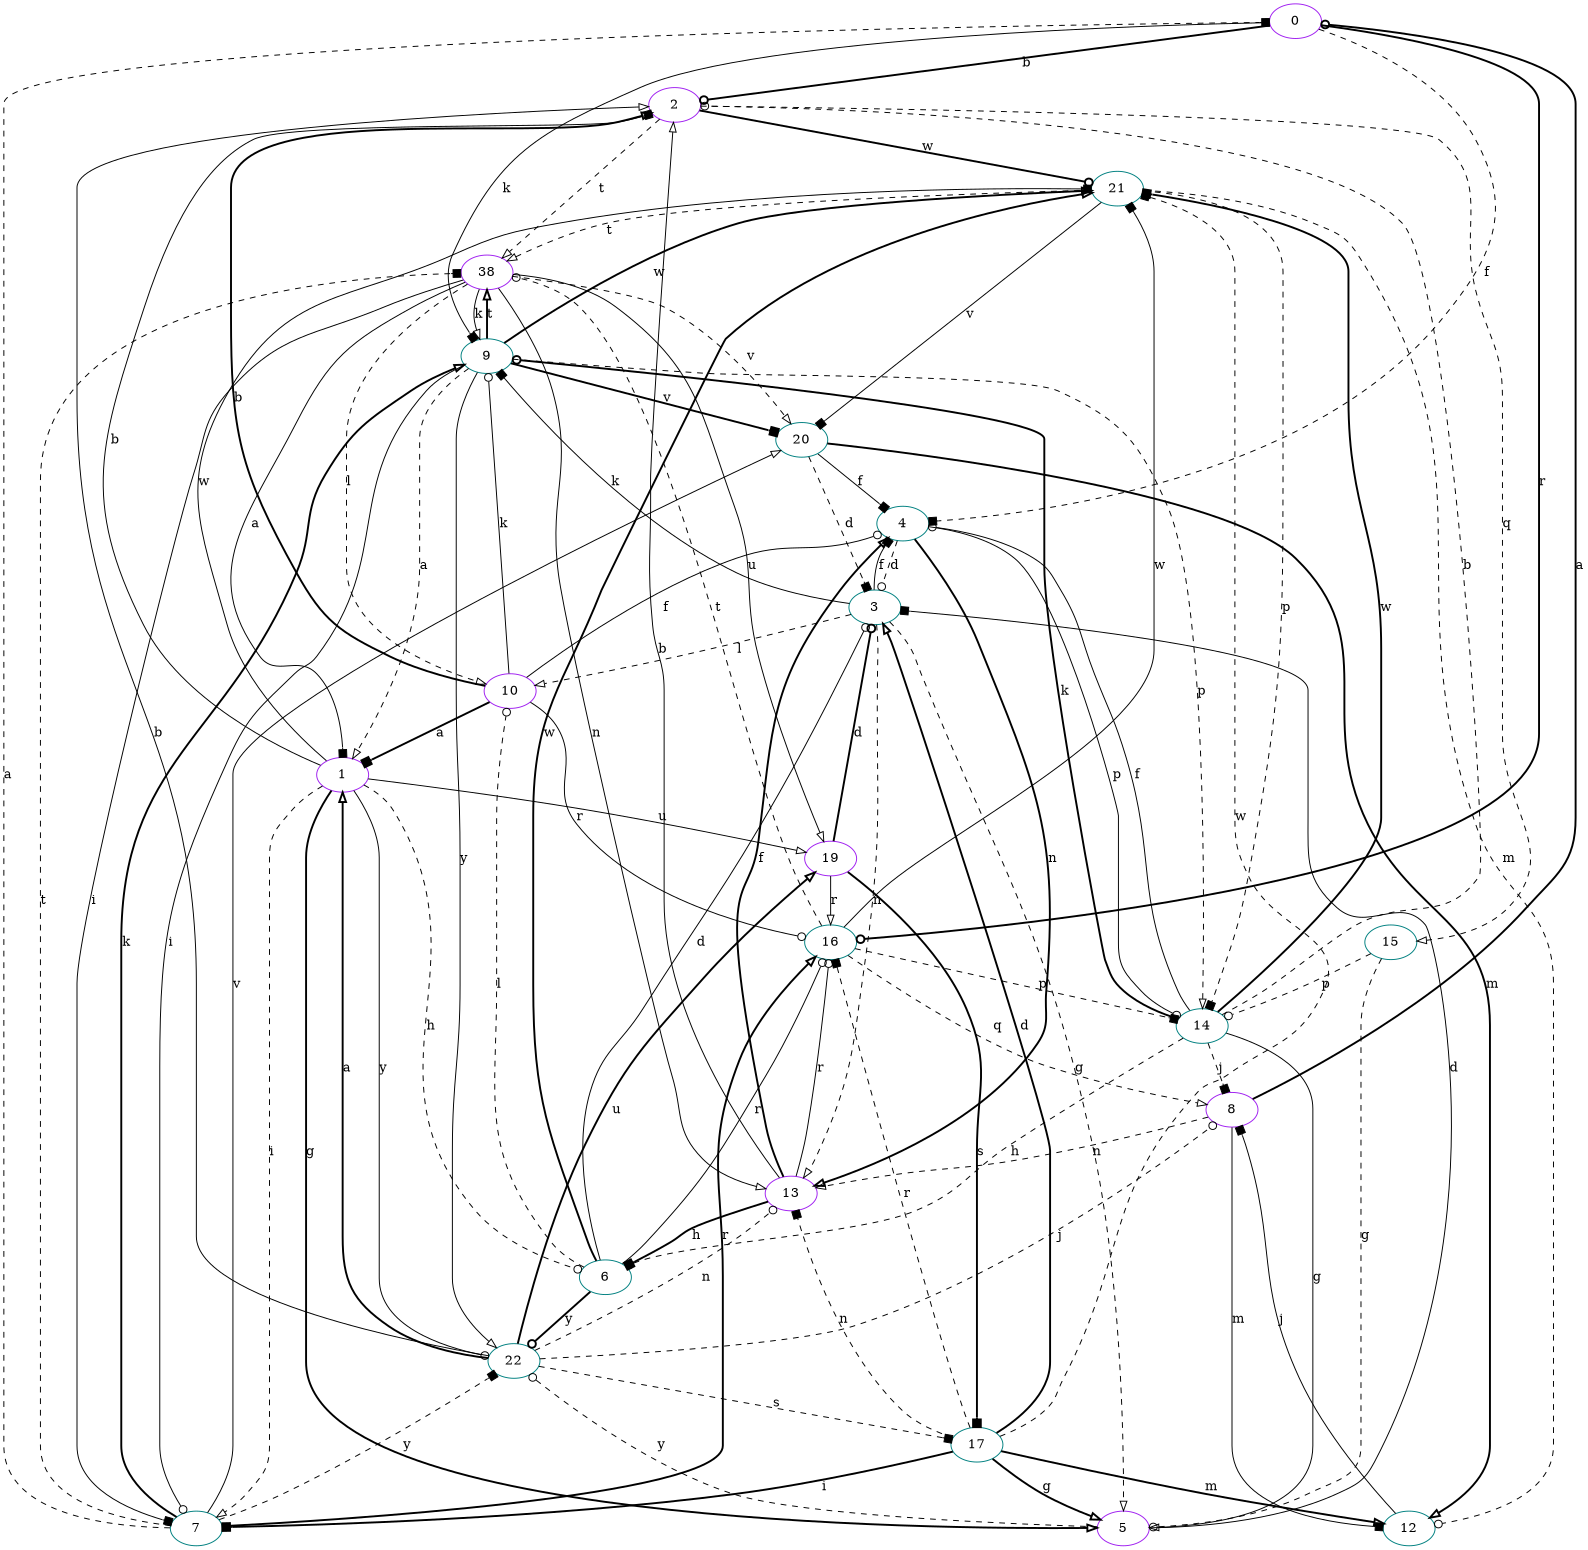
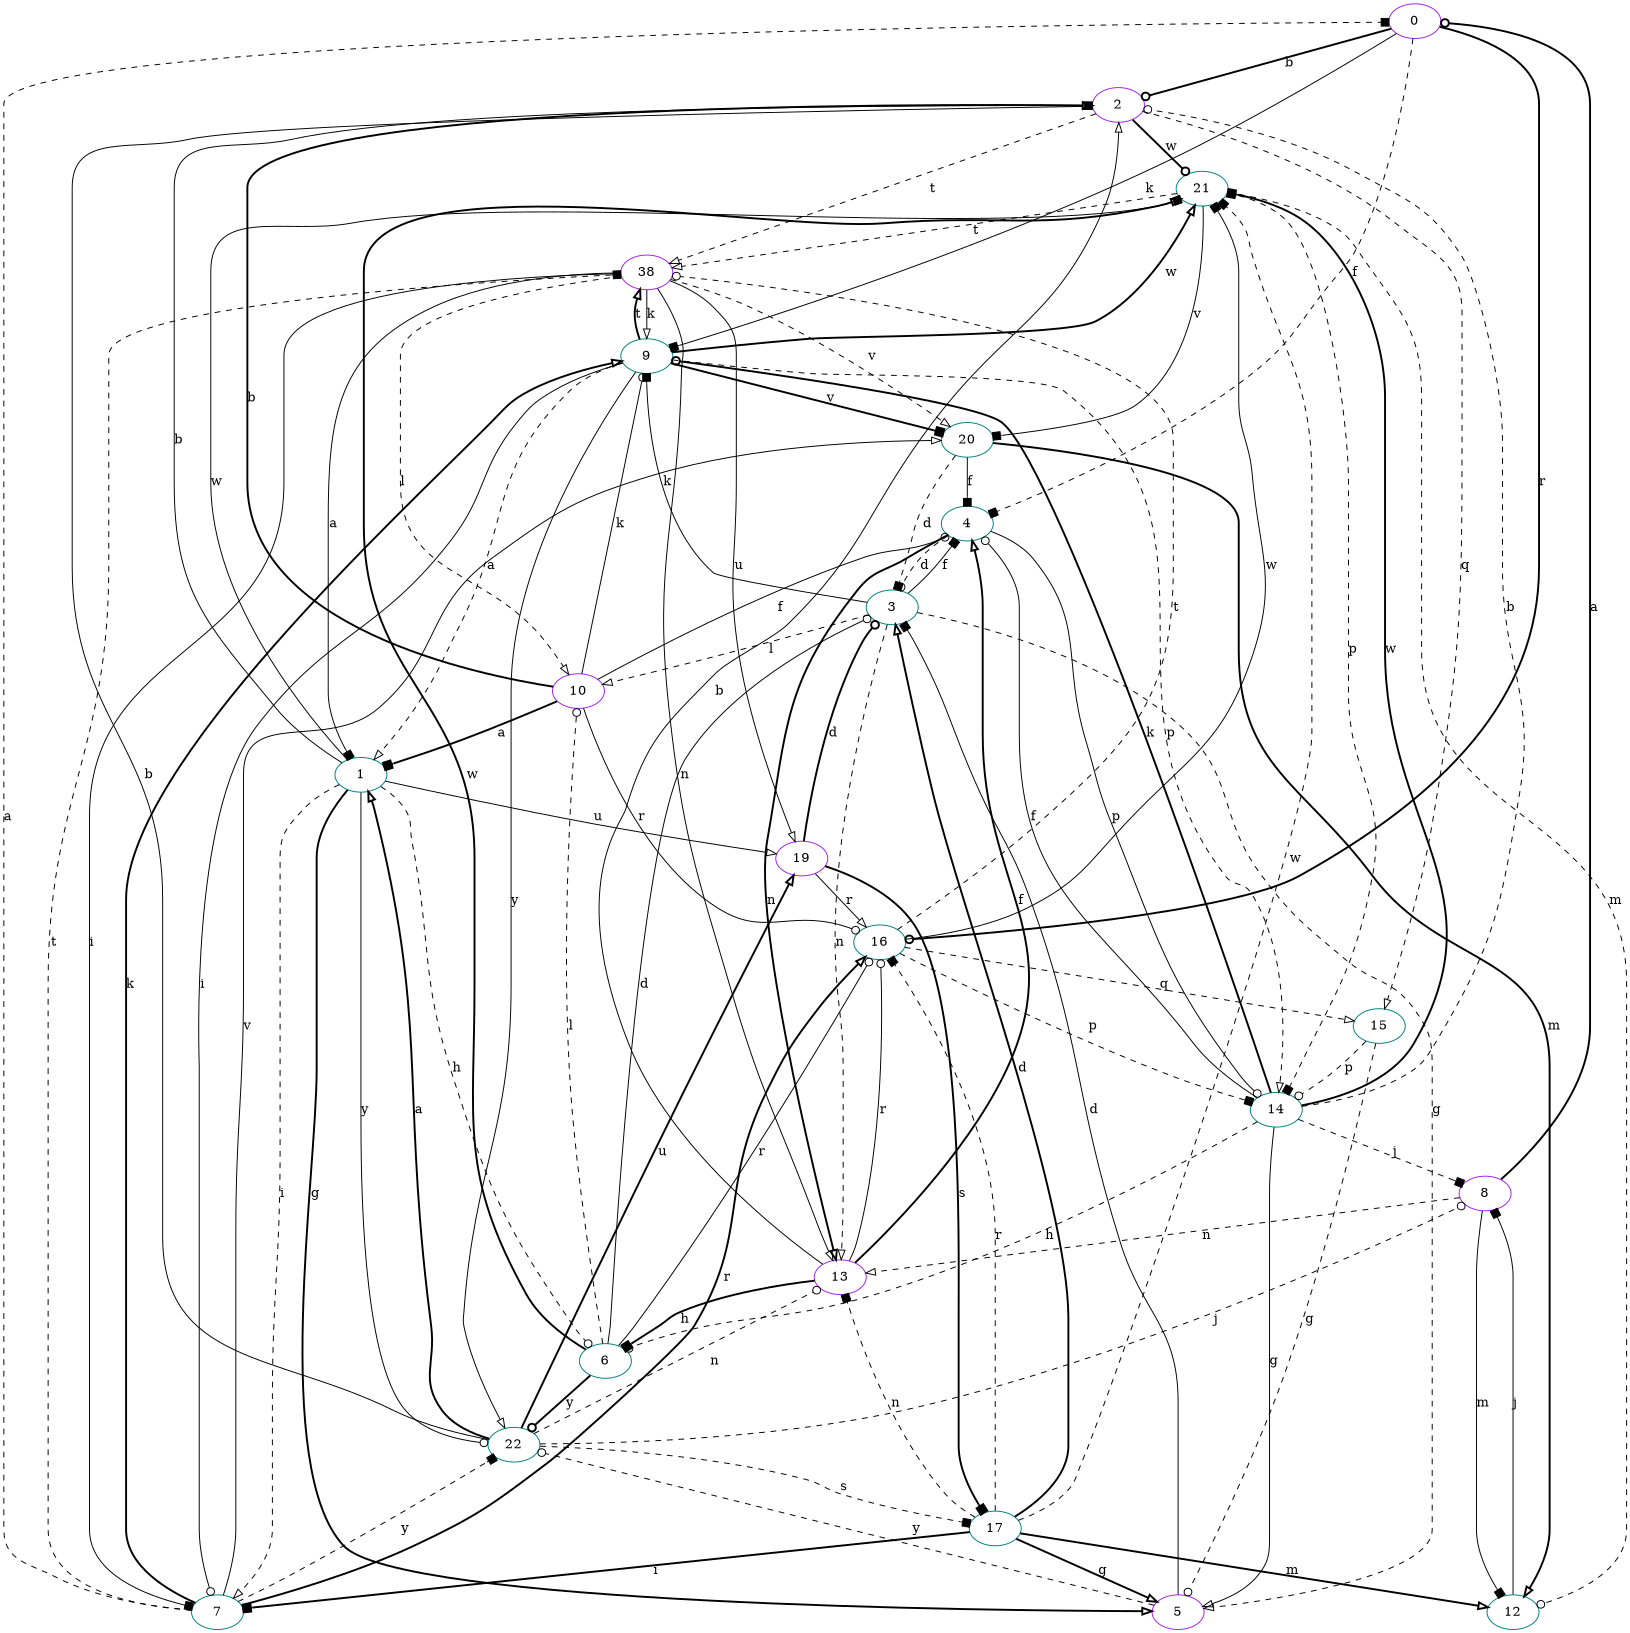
node "1": color purple -> teal
edge "16" -> "8": now "16" -> "15"
